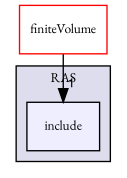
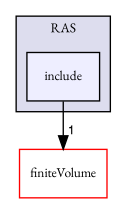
edge "finiteVolume" -> "include": reversed
